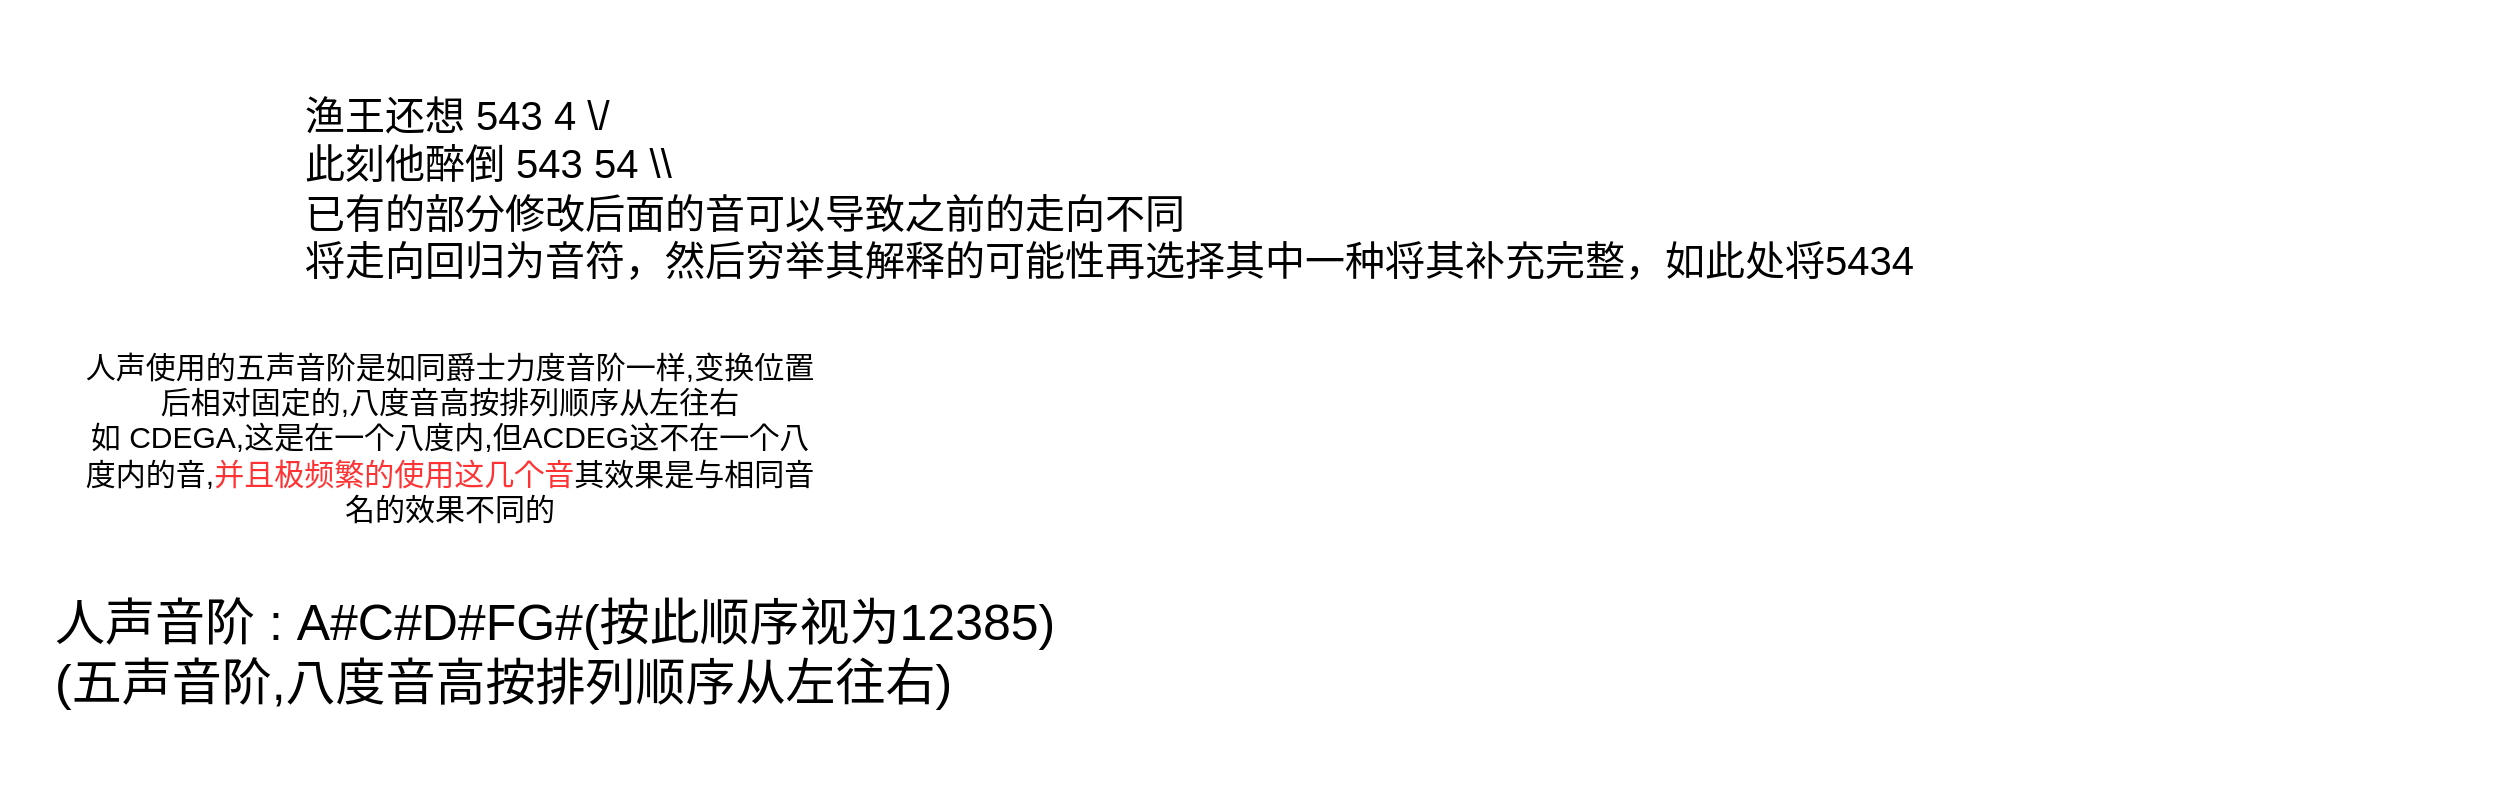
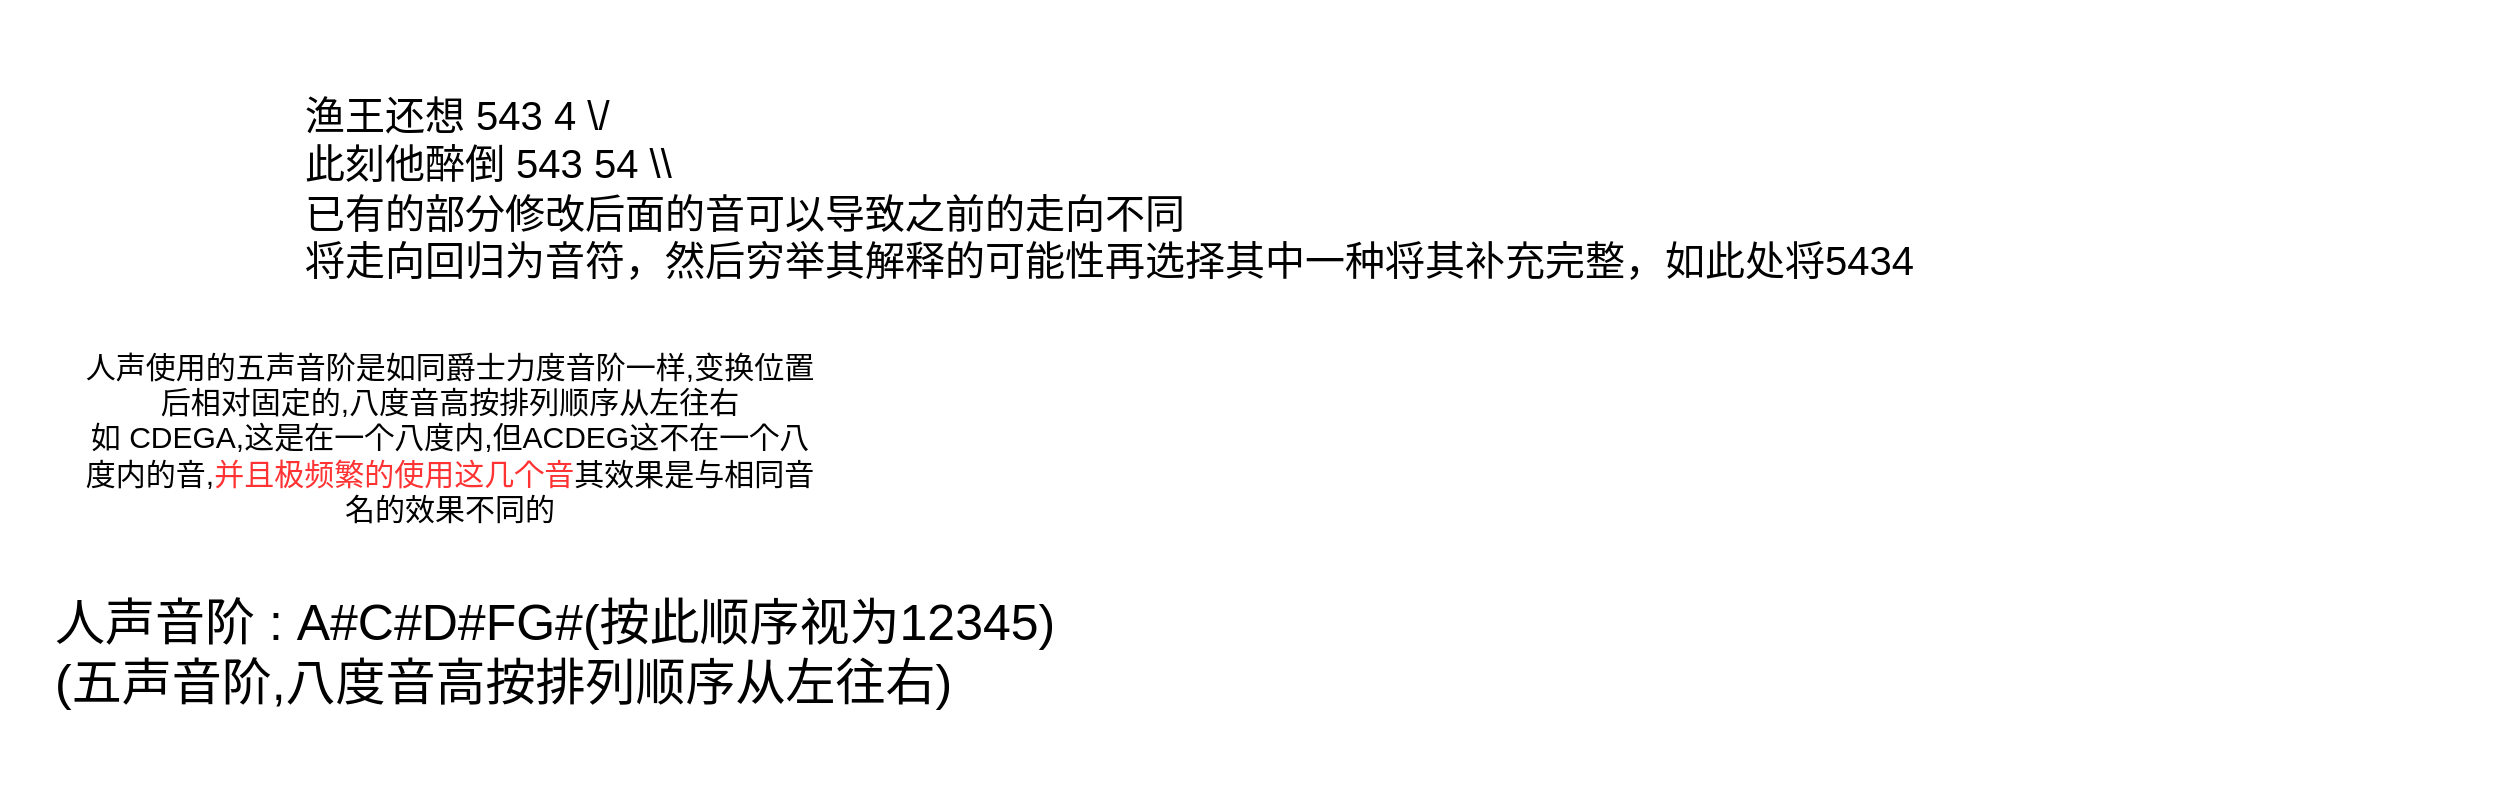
node "人声音阶 : A#C#D#FG#(按此顺序视为12385) (五声音阶,八度音高按排列顺序从左往右)": label "人声音阶 : A#C#D#FG#(按此顺序视为12385) (五声音阶,八度音高按排列顺序从左往右)" -> "人声音阶 : A#C#D#FG#(按此顺序视为12345) (五声音阶,八度音高按排列顺序从左往右)"
